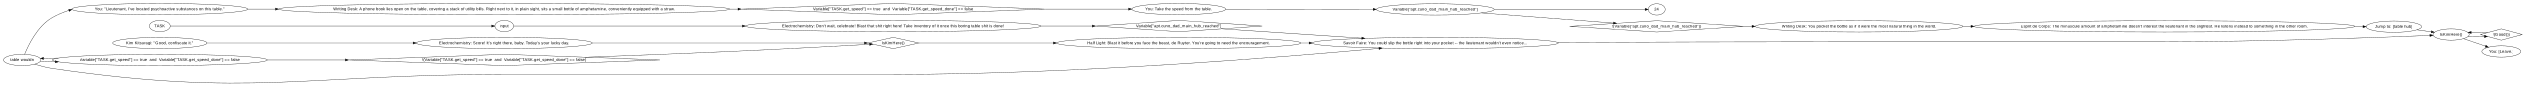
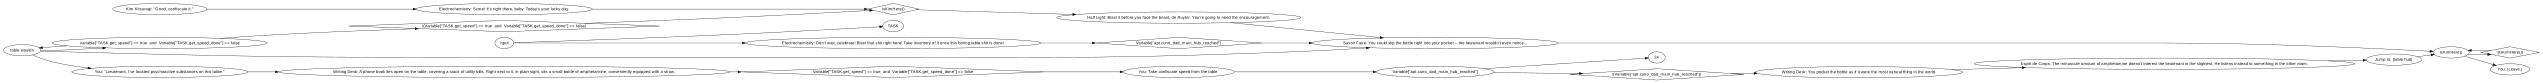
node "You: Take the speed from the table.": label "You: Take the speed from the table." -> "You: Take confiscate speed from the table."
edge "TASK" -> "input": reversed
node "!(Good())": label "!(Good())" -> "!(IsKimHere())"
